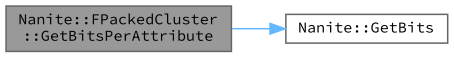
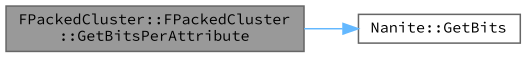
node "Nanite::FPackedCluster ::GetBitsPerAttribute": label "Nanite::FPackedCluster ::GetBitsPerAttribute" -> "FPackedCluster::FPackedCluster ::GetBitsPerAttribute"
